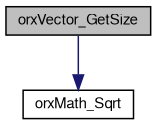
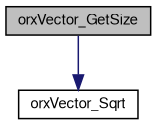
node "orxMath_Sqrt": label "orxMath_Sqrt" -> "orxVector_Sqrt"
